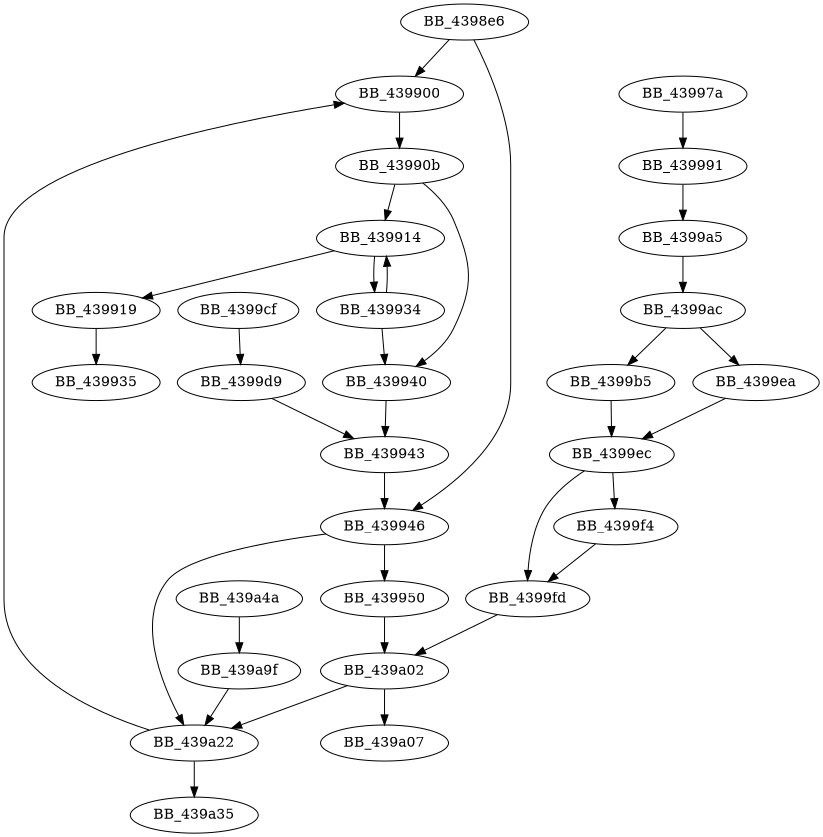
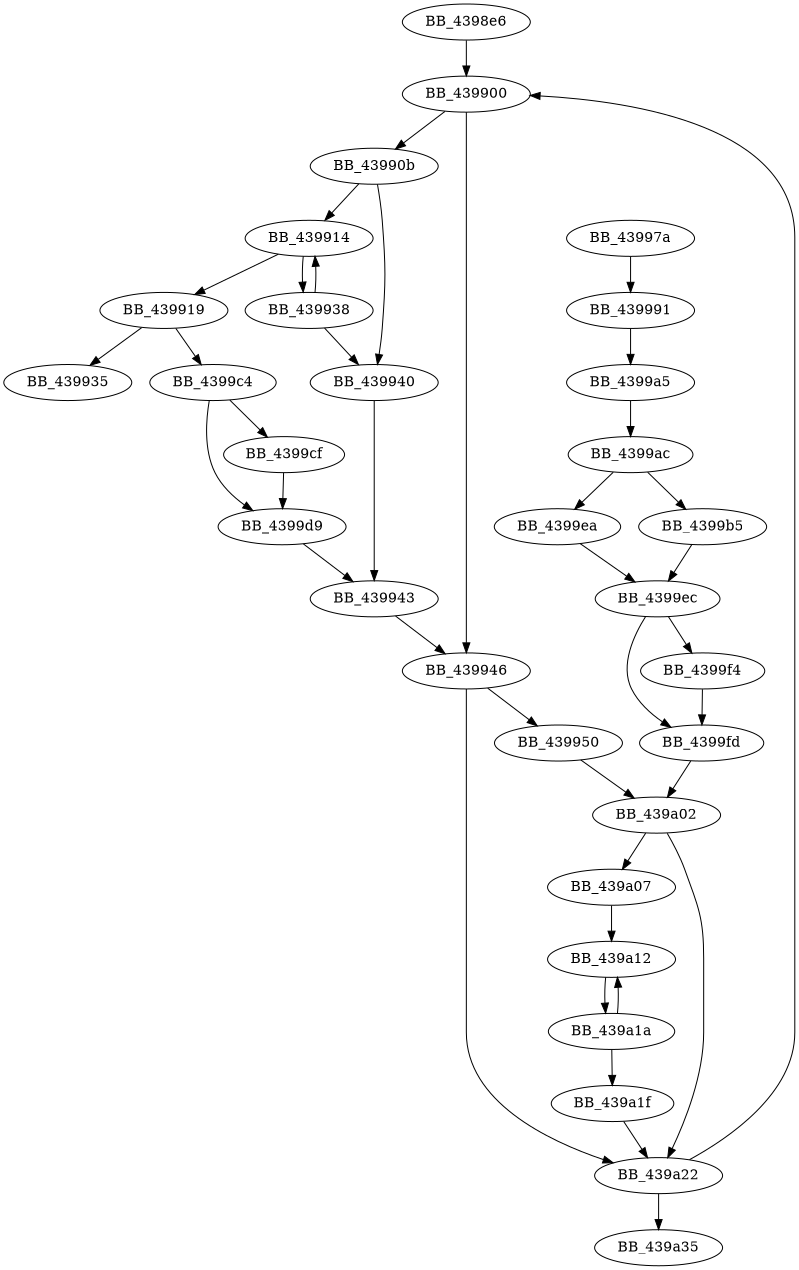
edge "BB_4398e6" -> "BB_439946": now "BB_439900" -> "BB_439946"
node "BB_439934": label "BB_439934" -> "BB_439938"
node "BB_4399c4": added
node "BB_439a4a": label "BB_439a4a" -> "BB_439a1a"
node "BB_439a9f": label "BB_439a9f" -> "BB_439a1f"
node "BB_439a12": added
